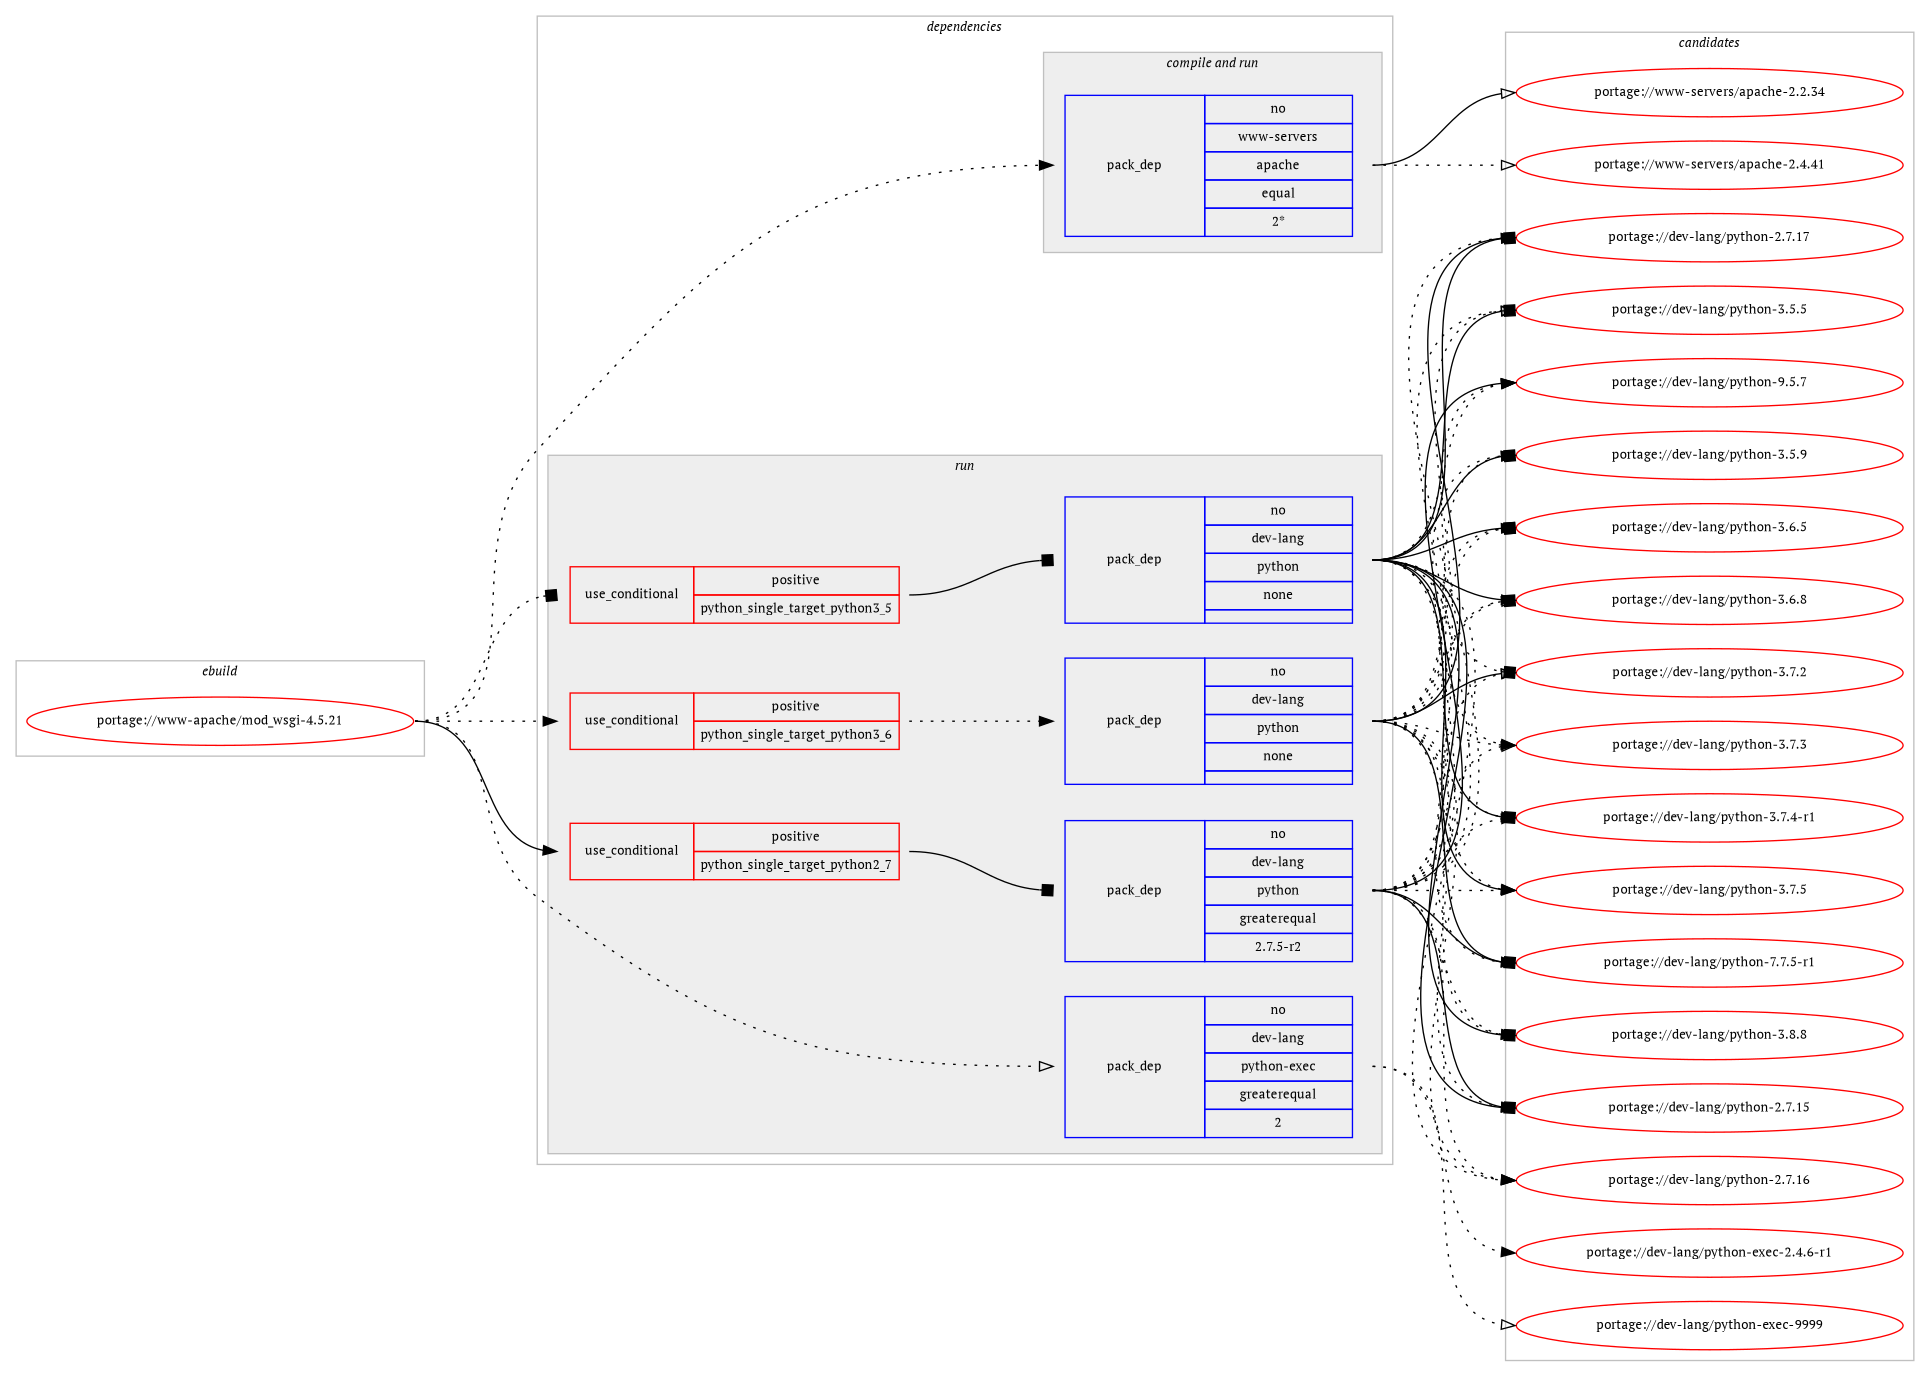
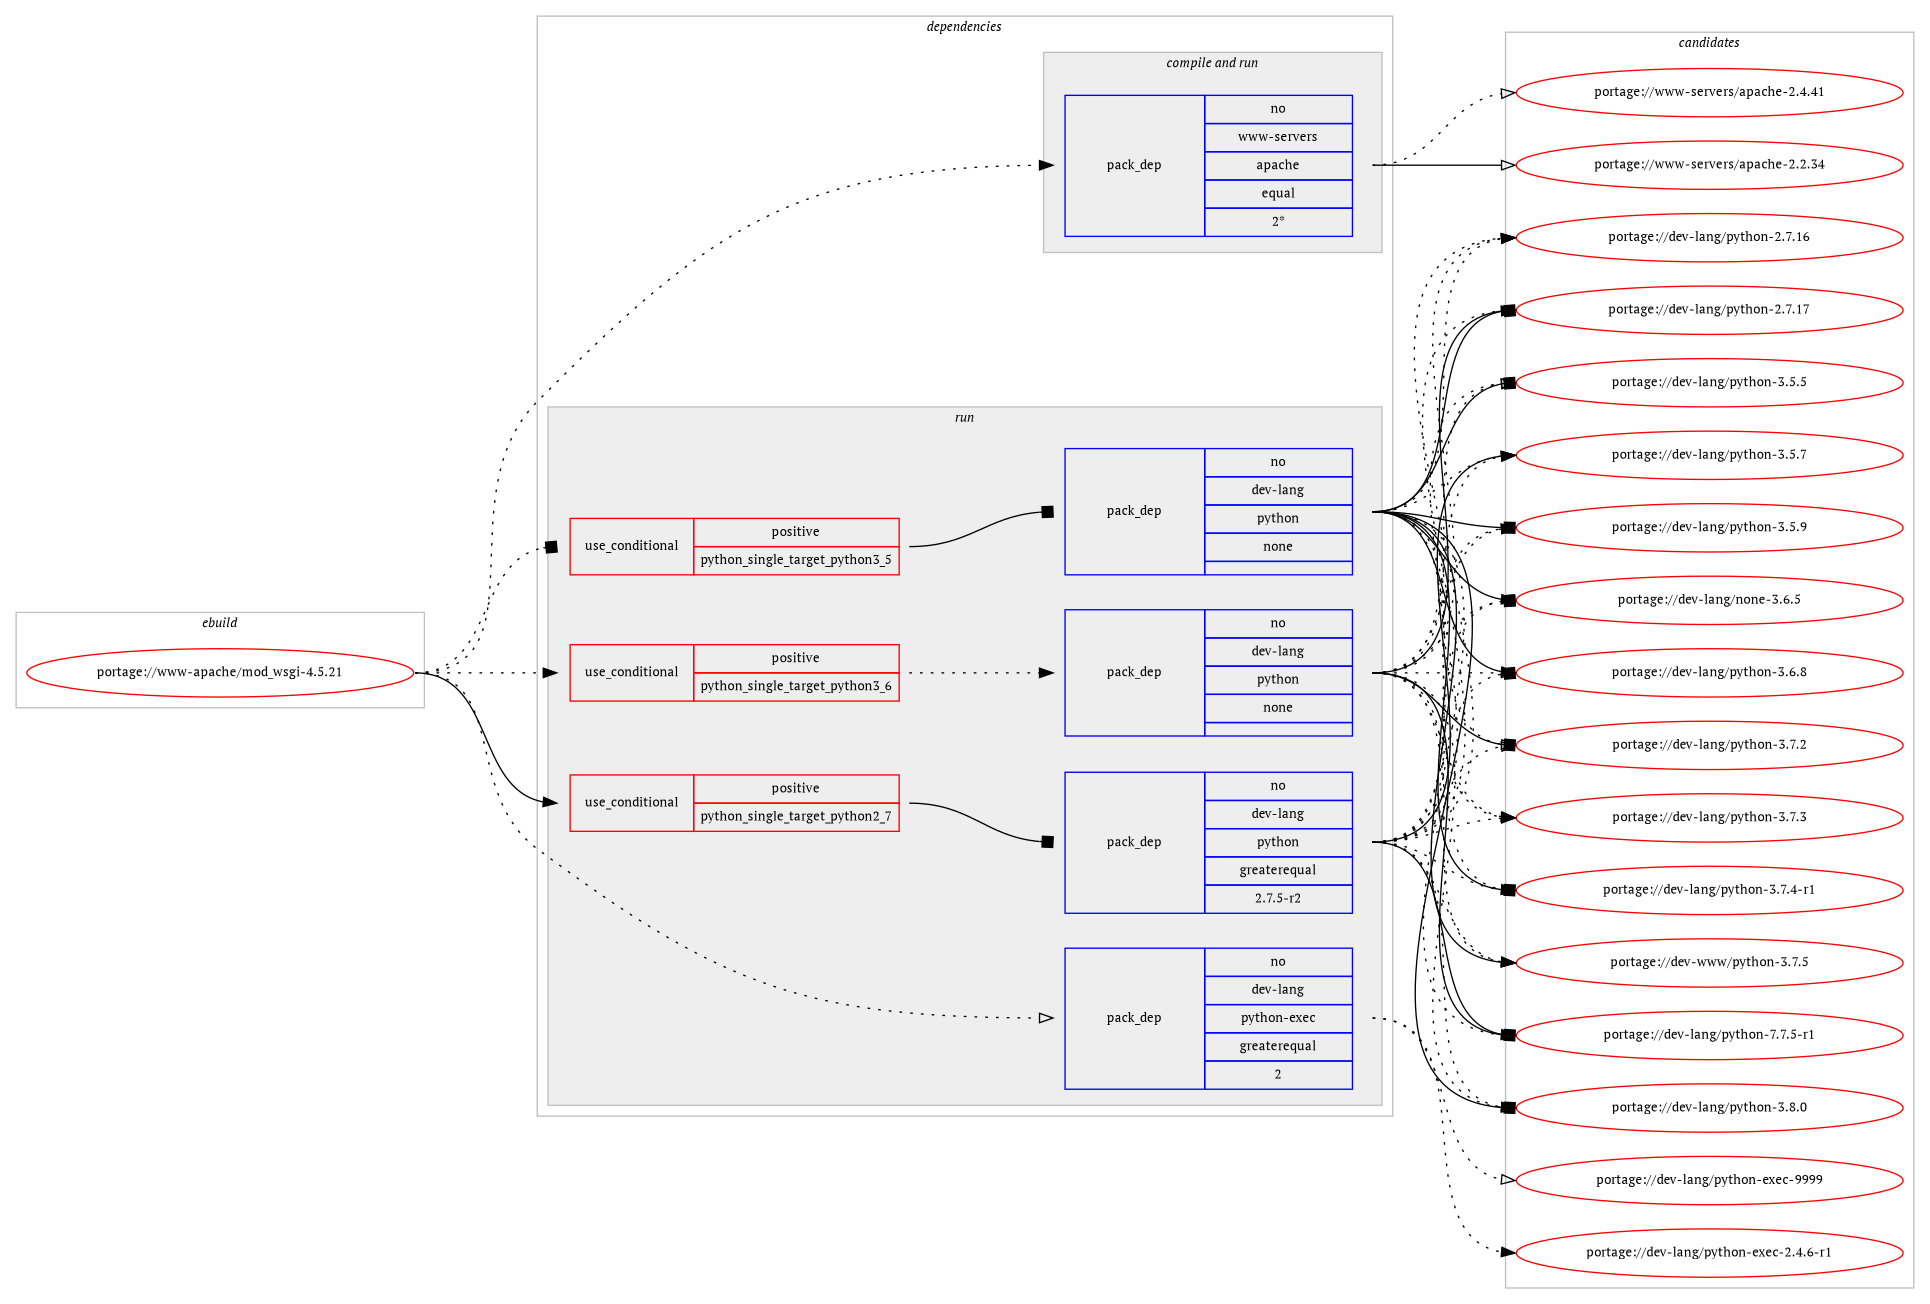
node "portage://dev-lang/python-9.5.7": label "portage://dev-lang/python-9.5.7" -> "portage://dev-lang/python-3.5.7"
node "portage://dev-lang/python-3.6.5": label "portage://dev-lang/python-3.6.5" -> "portage://dev-lang/none-3.6.5"
node "portage://dev-lang/python-3.7.5": label "portage://dev-lang/python-3.7.5" -> "portage://dev-www/python-3.7.5"
node "portage://dev-lang/python-3.8.8": label "portage://dev-lang/python-3.8.8" -> "portage://dev-lang/python-3.8.0"
node "portage://dev-lang/python-2.7.15": removed
